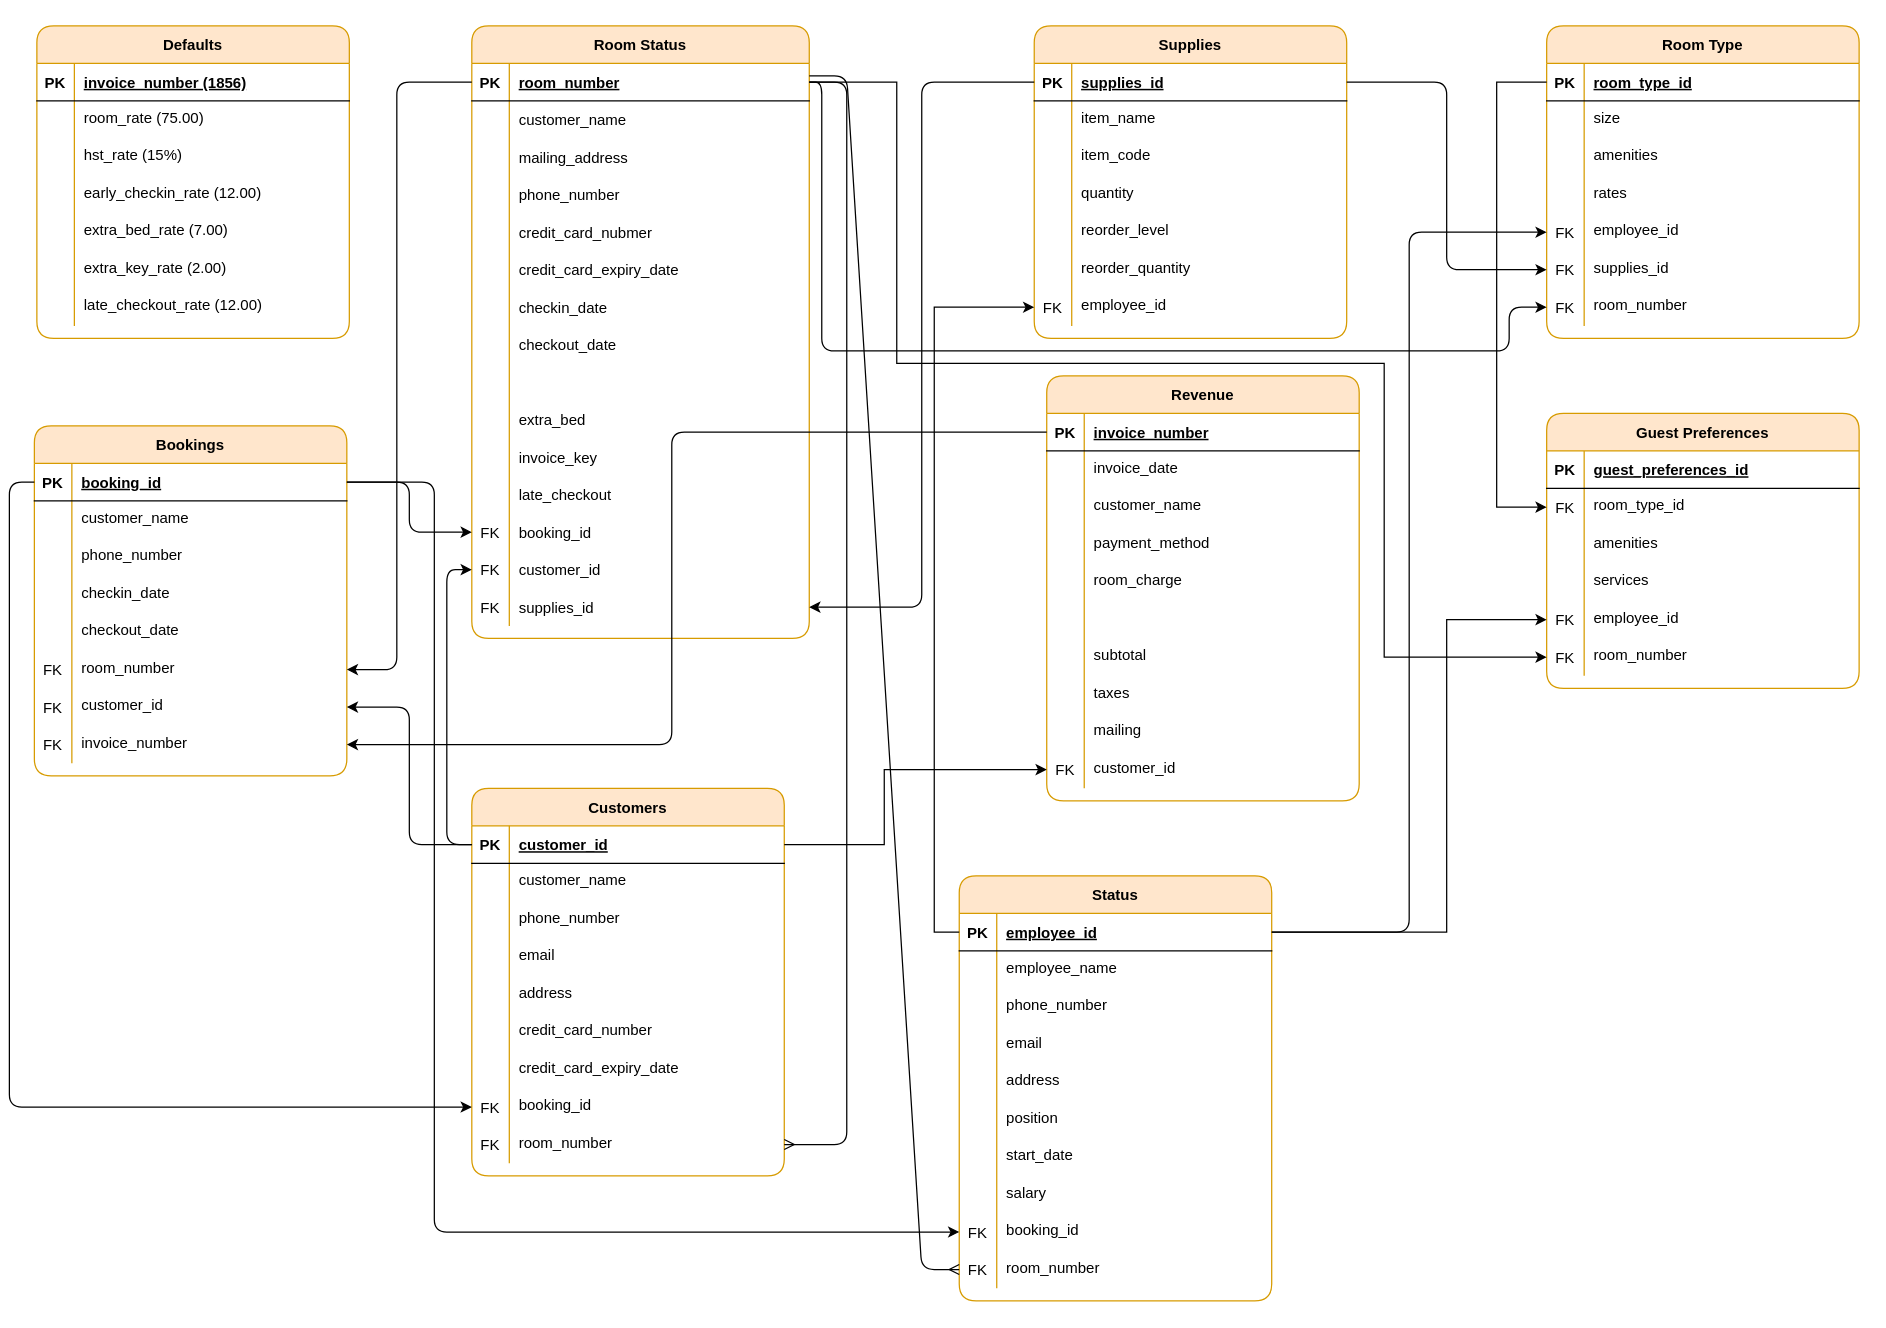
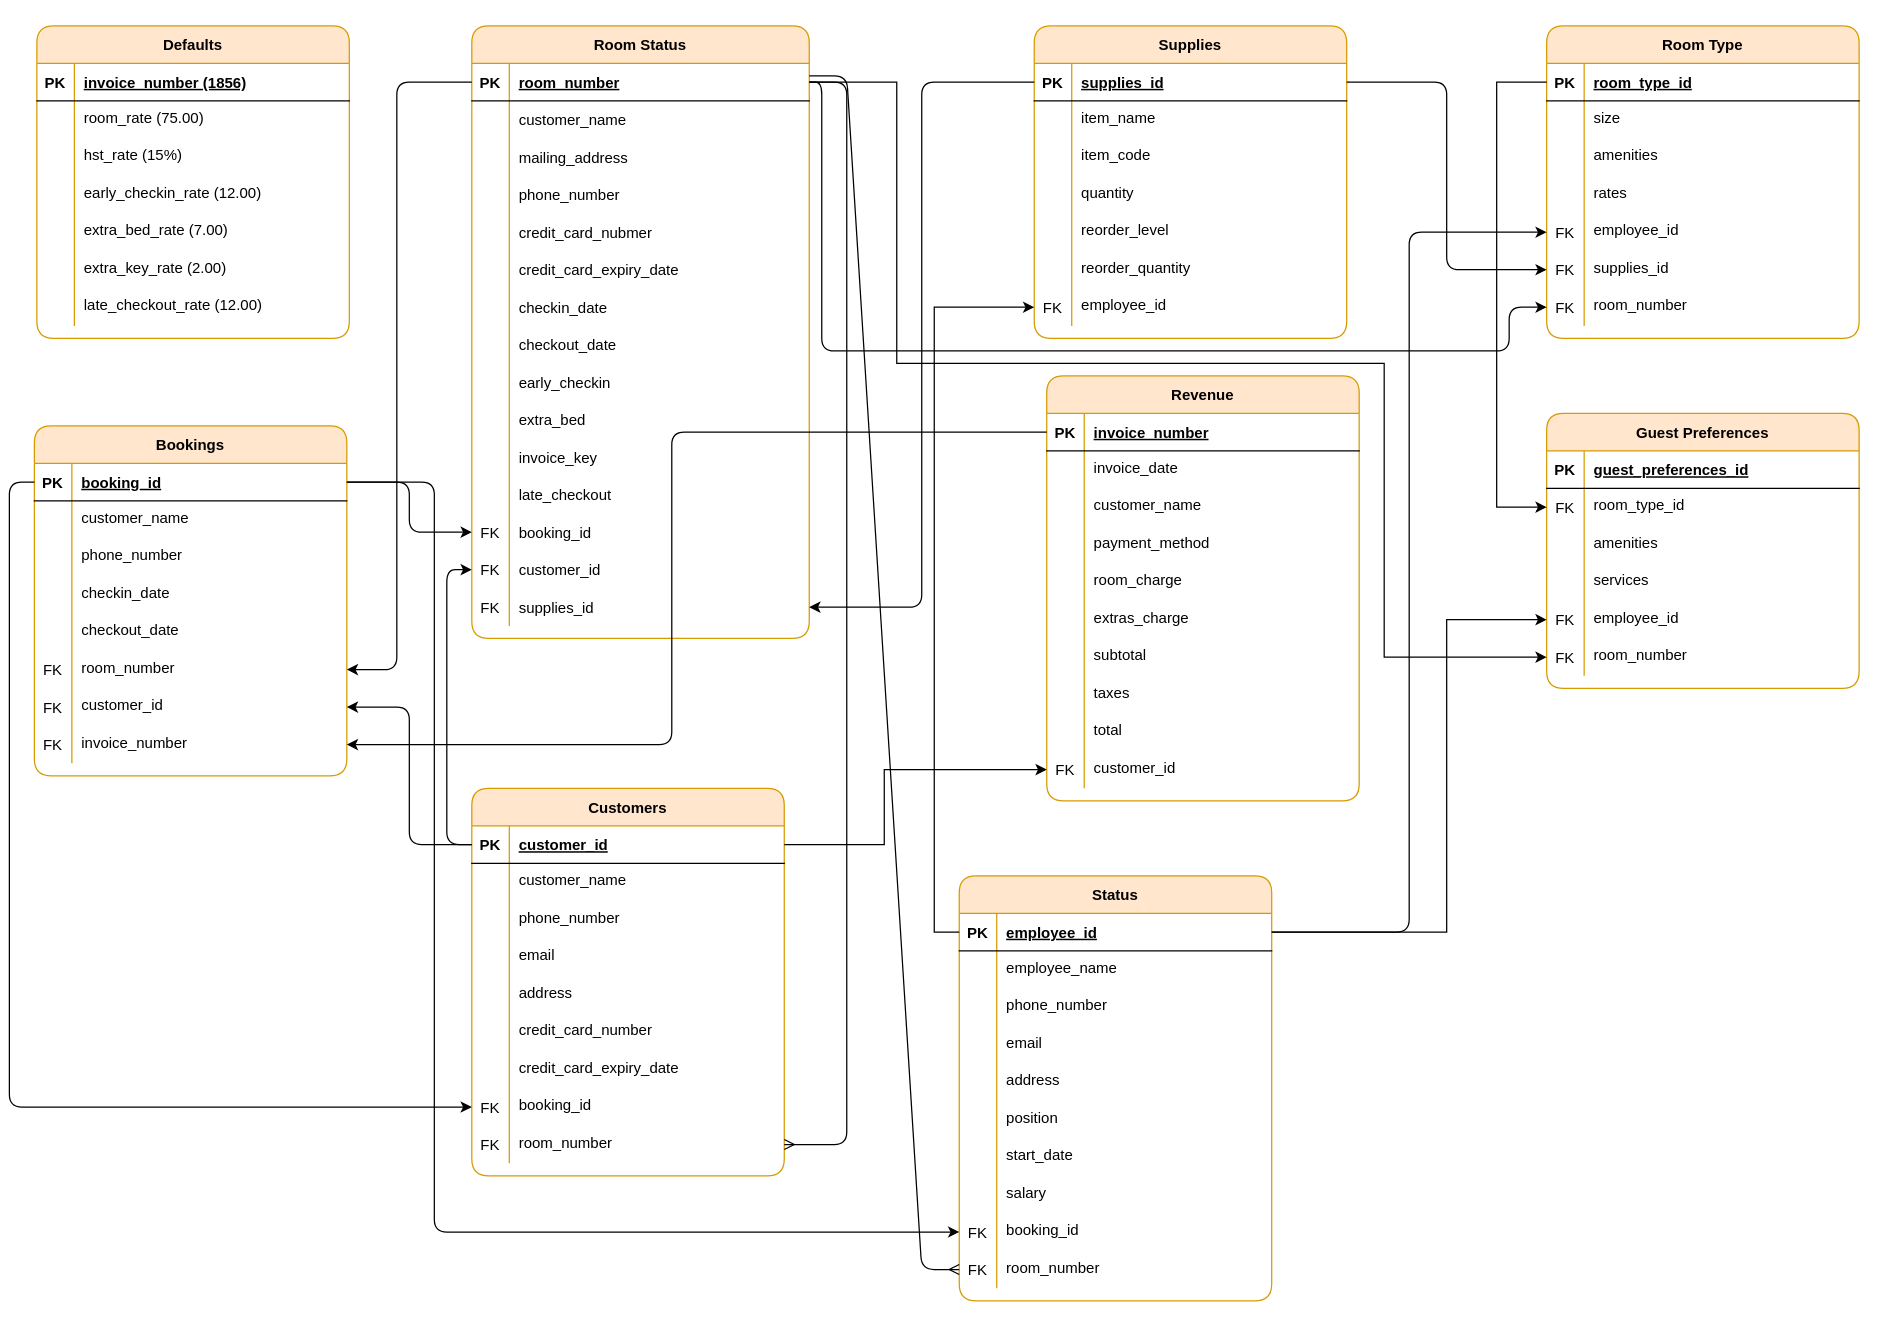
node "early_checkin": added
node "extras_charge": added
node "mailing": label "mailing" -> "total"
